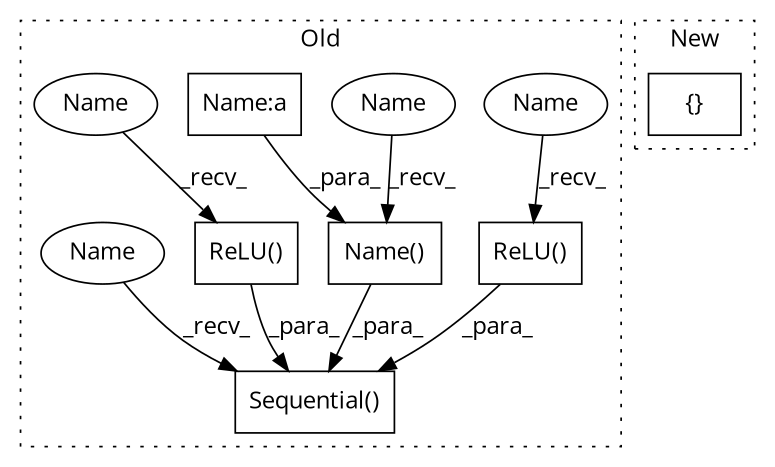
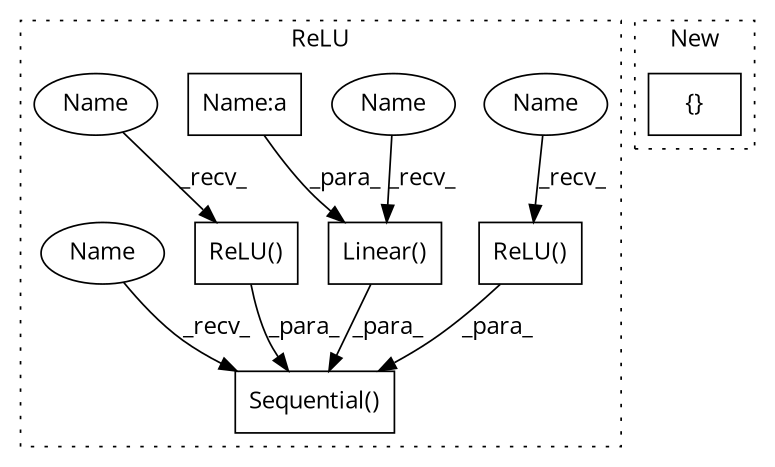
cluster "Old": label "Old" -> "ReLU"
node "Name()": label "Name()" -> "Linear()"
